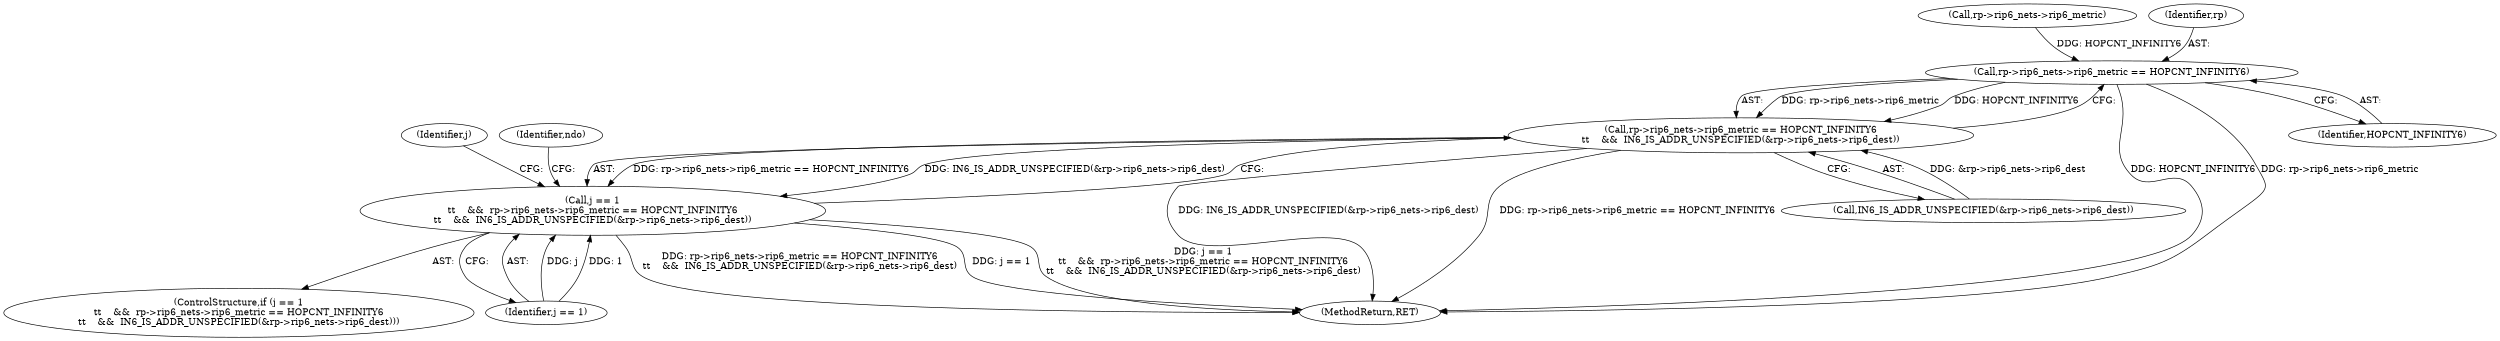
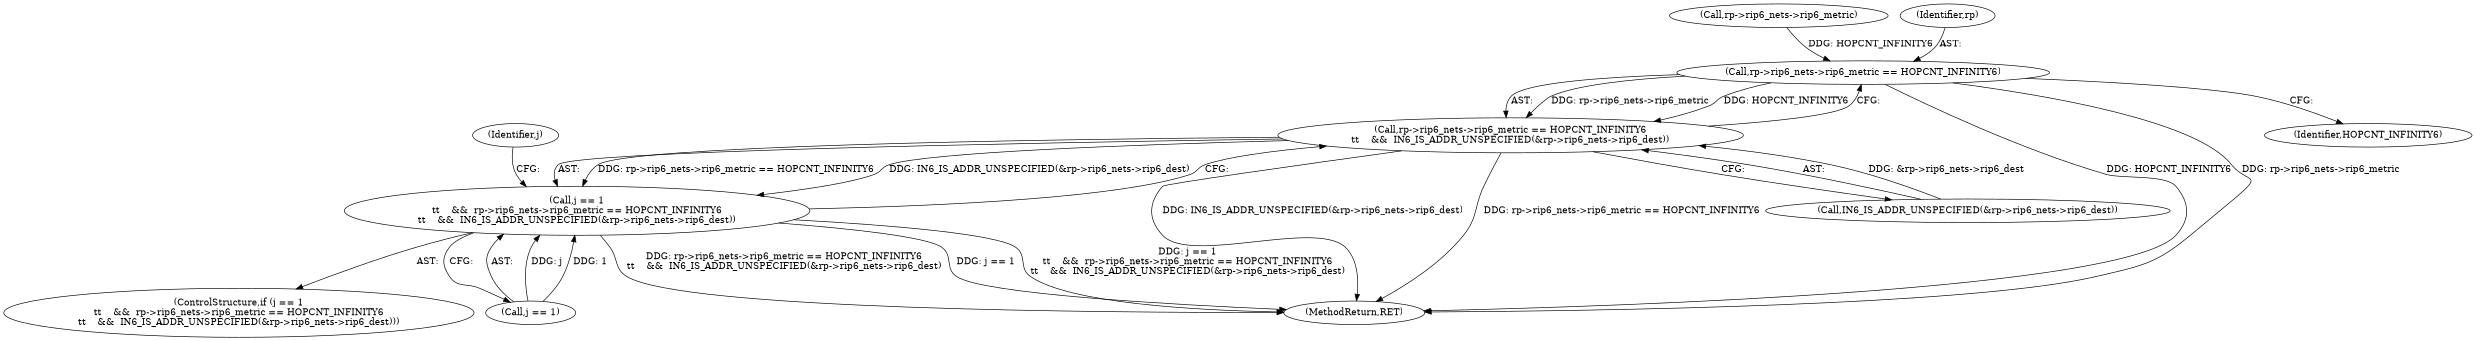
edge "(Identifier,HOPCNT_INFINITY6)" -> "(Call,rp->rip6_nets->rip6_metric == HOPCNT_INFINITY6)": removed, label "AST:"
node "(Identifier,ndo)": removed
node "(Identifier,j == 1)": label "(Identifier,j == 1)" -> "(Call,j == 1)"
